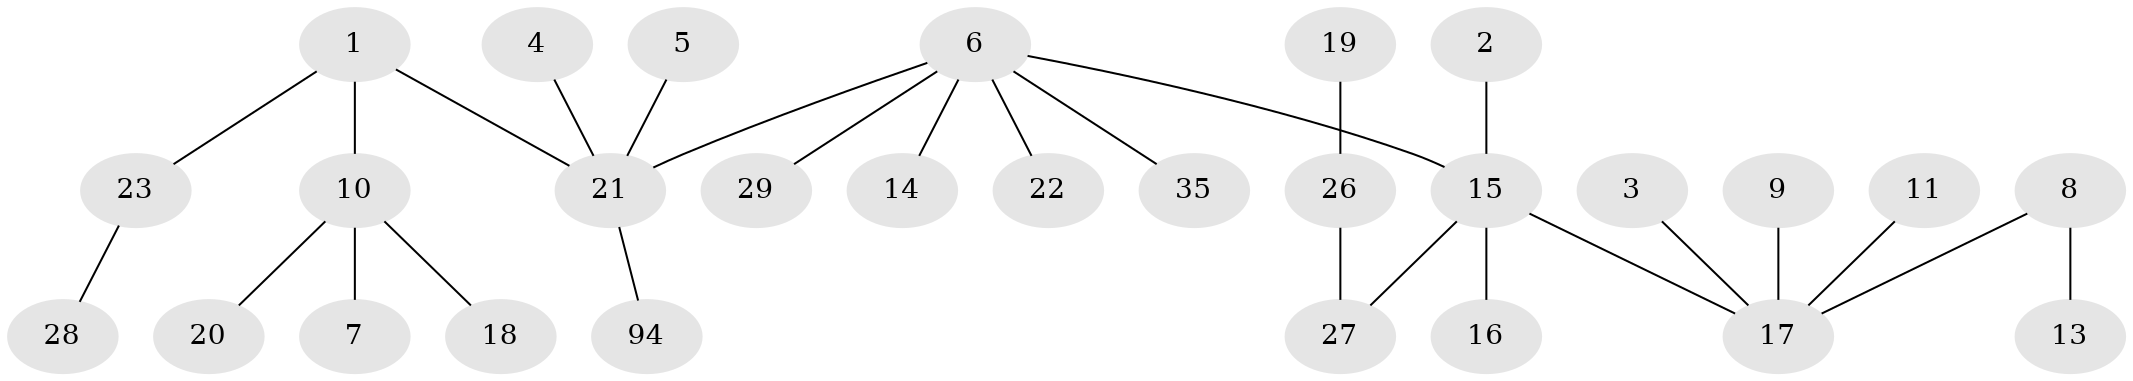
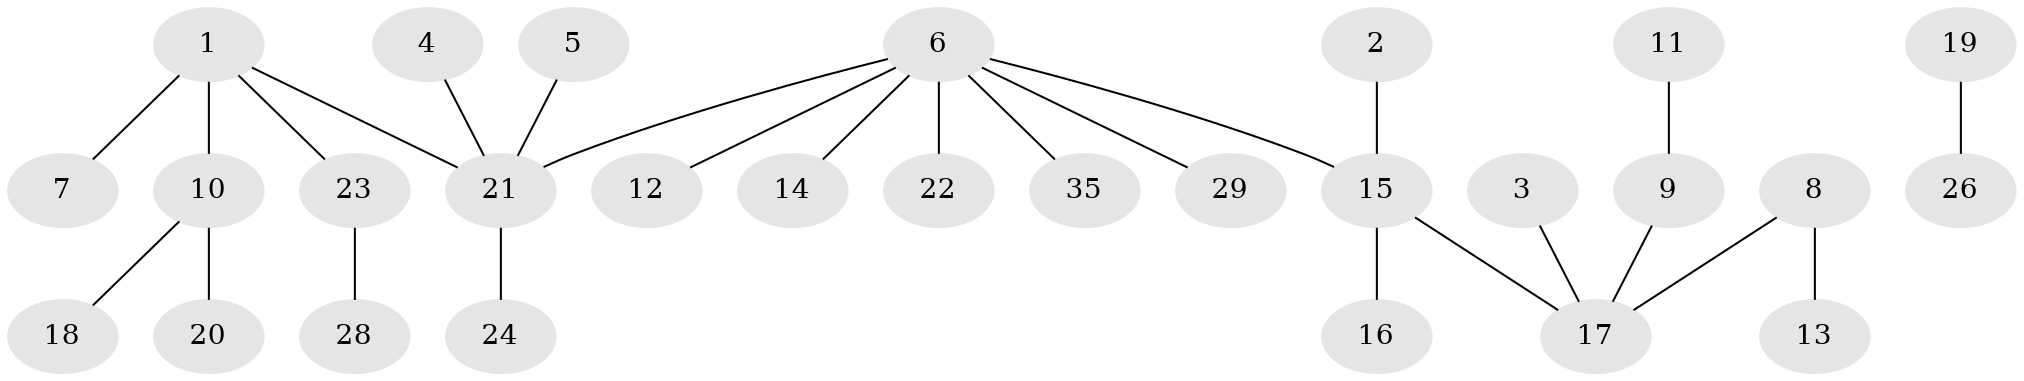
node "12": added
edge "11" -- "17": now "11" -- "9"
edge "10" -- "7": now "1" -- "7"
node "94": label "94" -> "24"
node "27": removed
